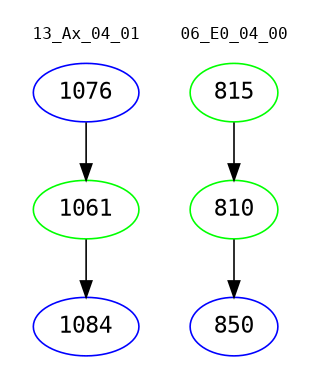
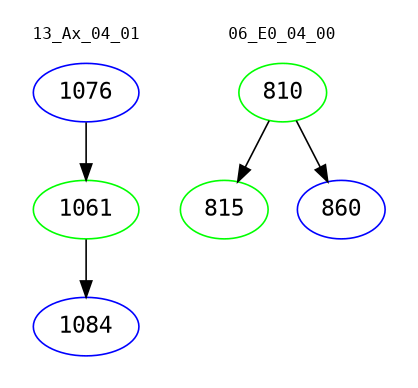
edge "815" -> "810": reversed
node "850": label "850" -> "860"
